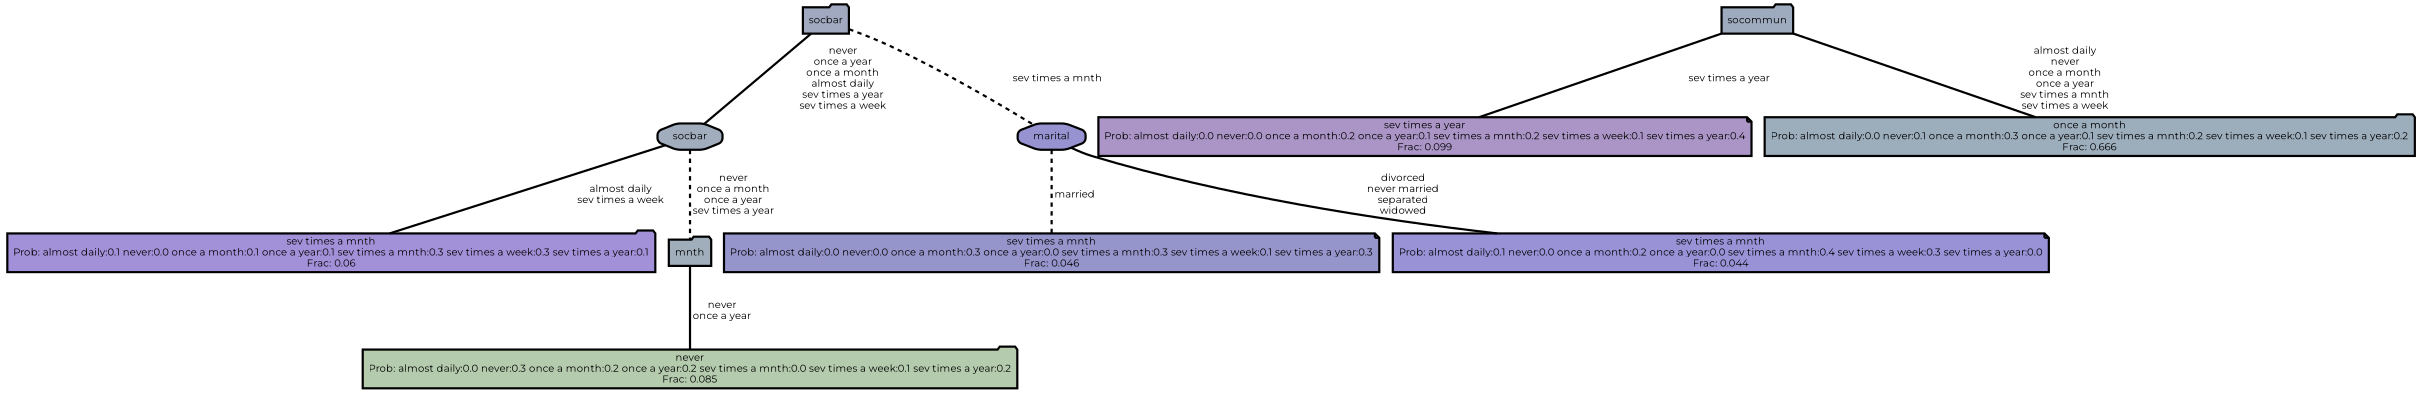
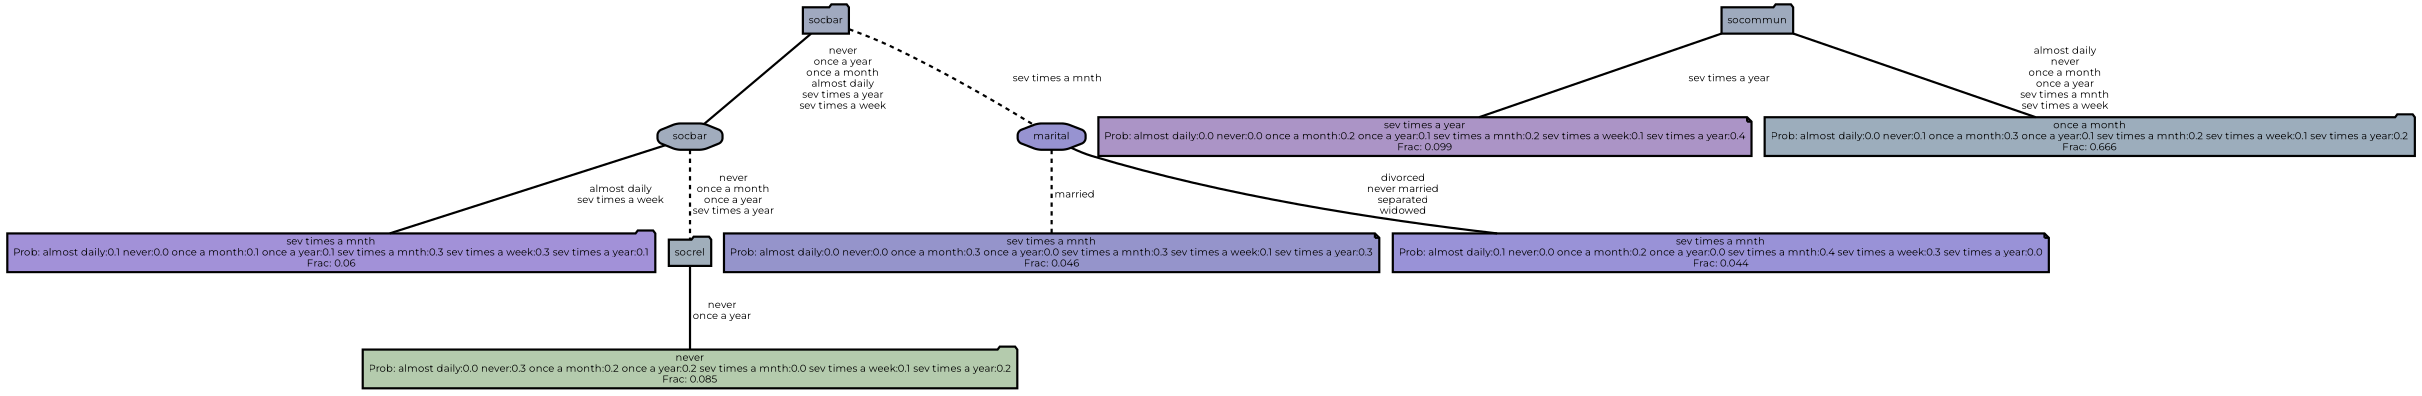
node "mnth": label "mnth" -> "socrel"
